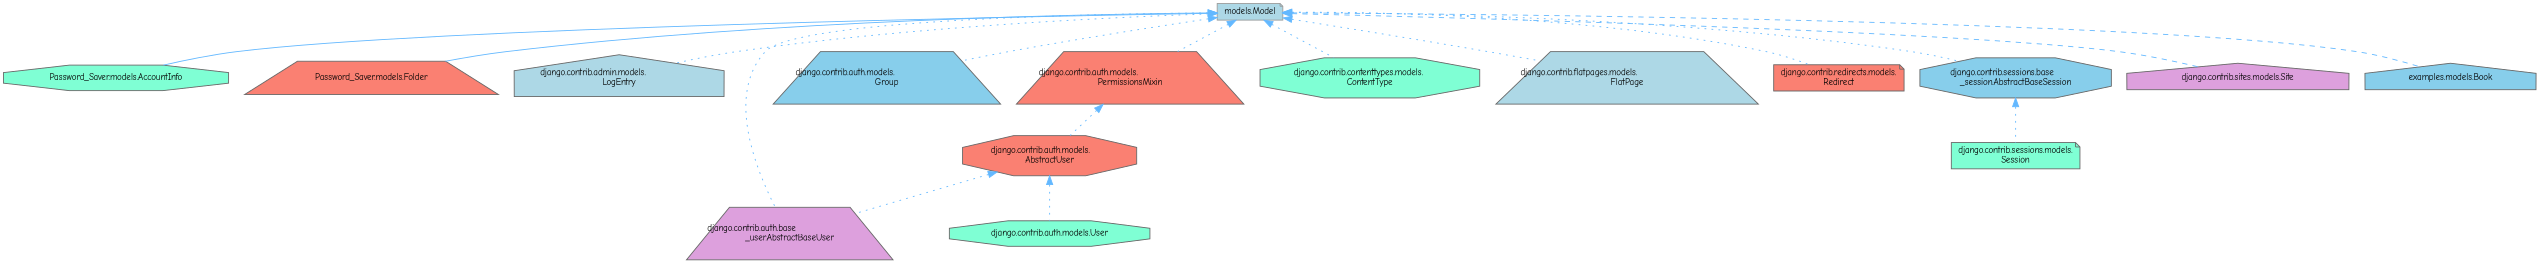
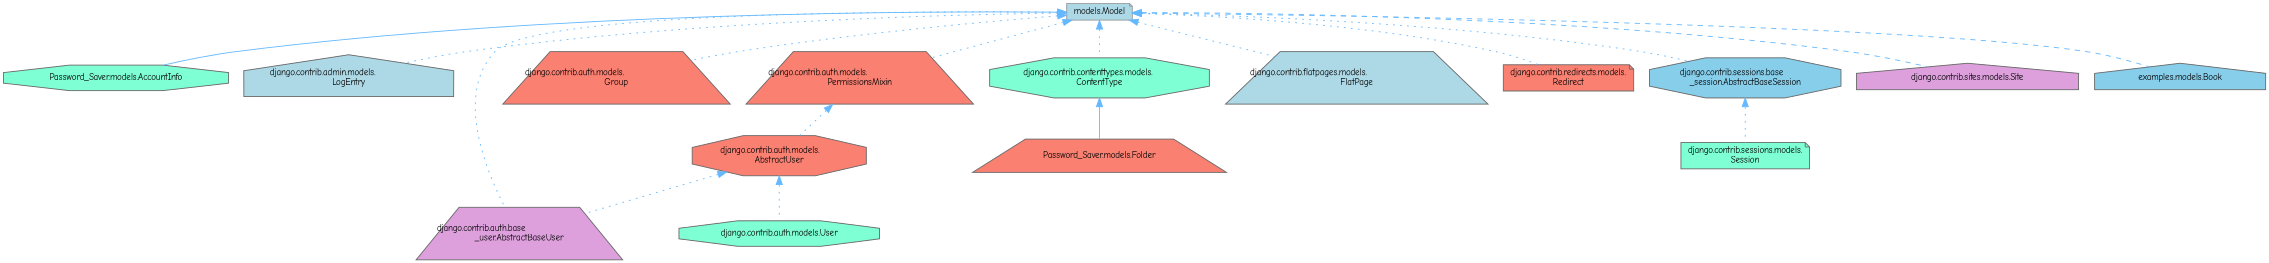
edge "Password_Saver.models.Folder" -> "models.Model": now "Password_Saver.models.Folder" -> "django.contrib.contenttypes.models. ContentType"
node "django.contrib.auth.models. Group": fillcolor skyblue -> salmon
